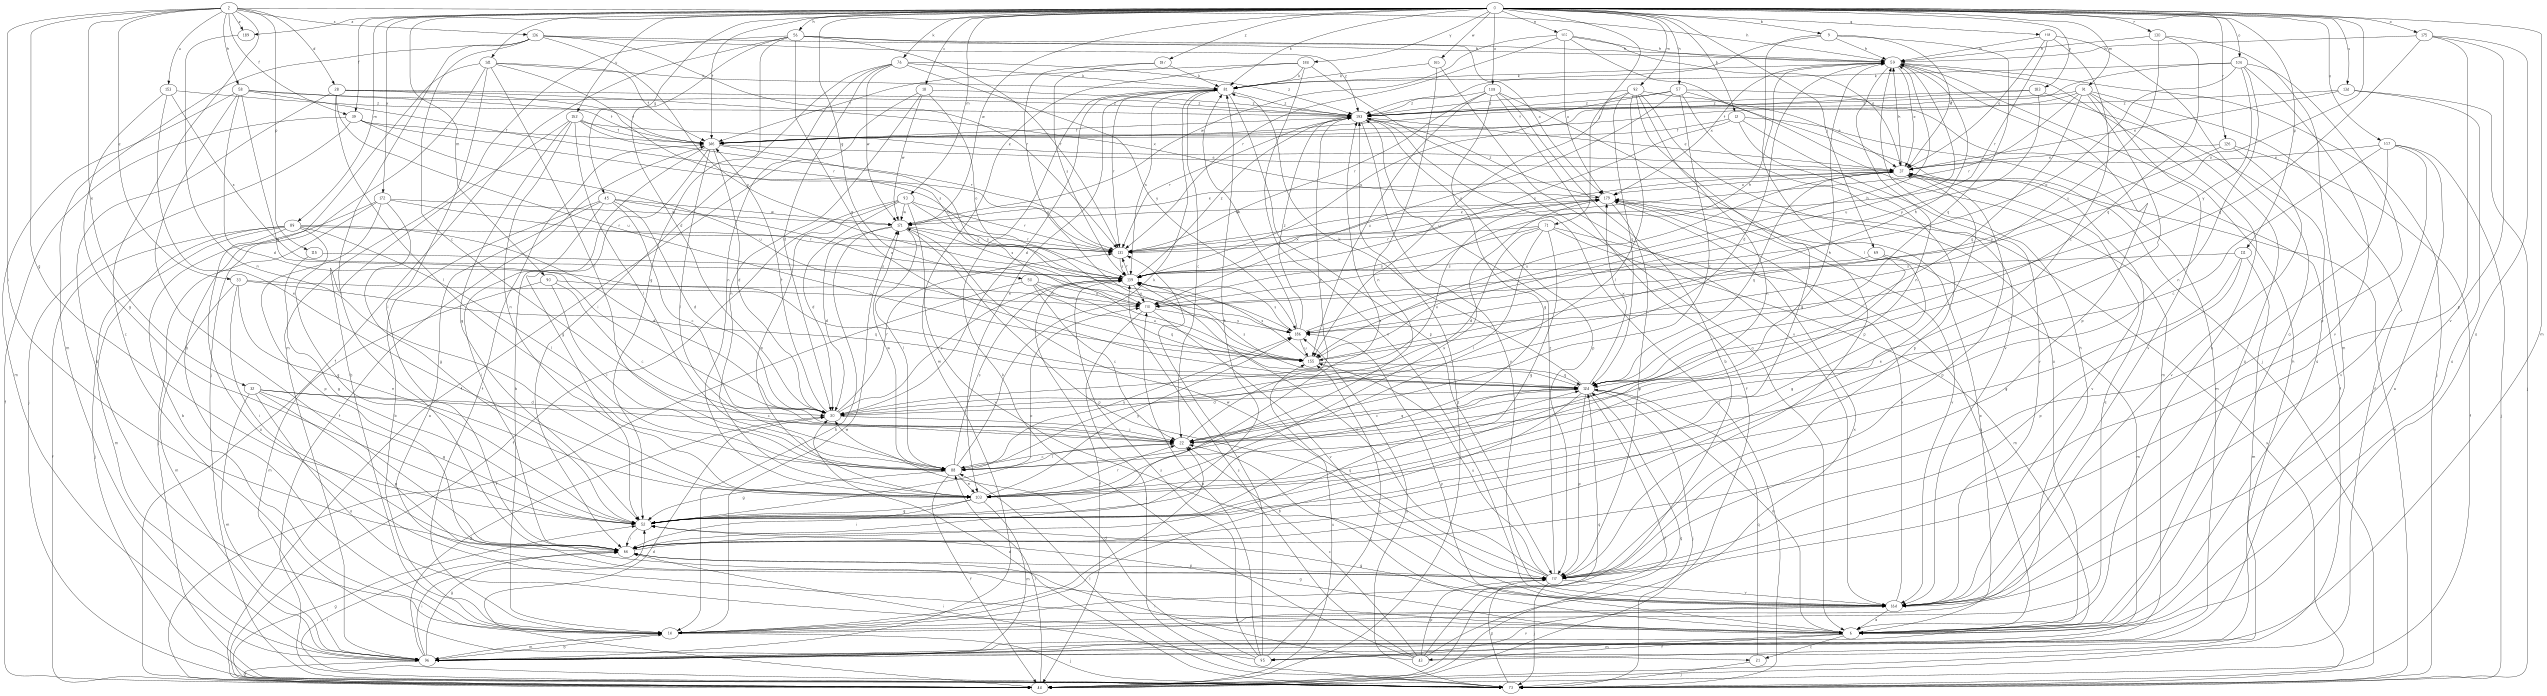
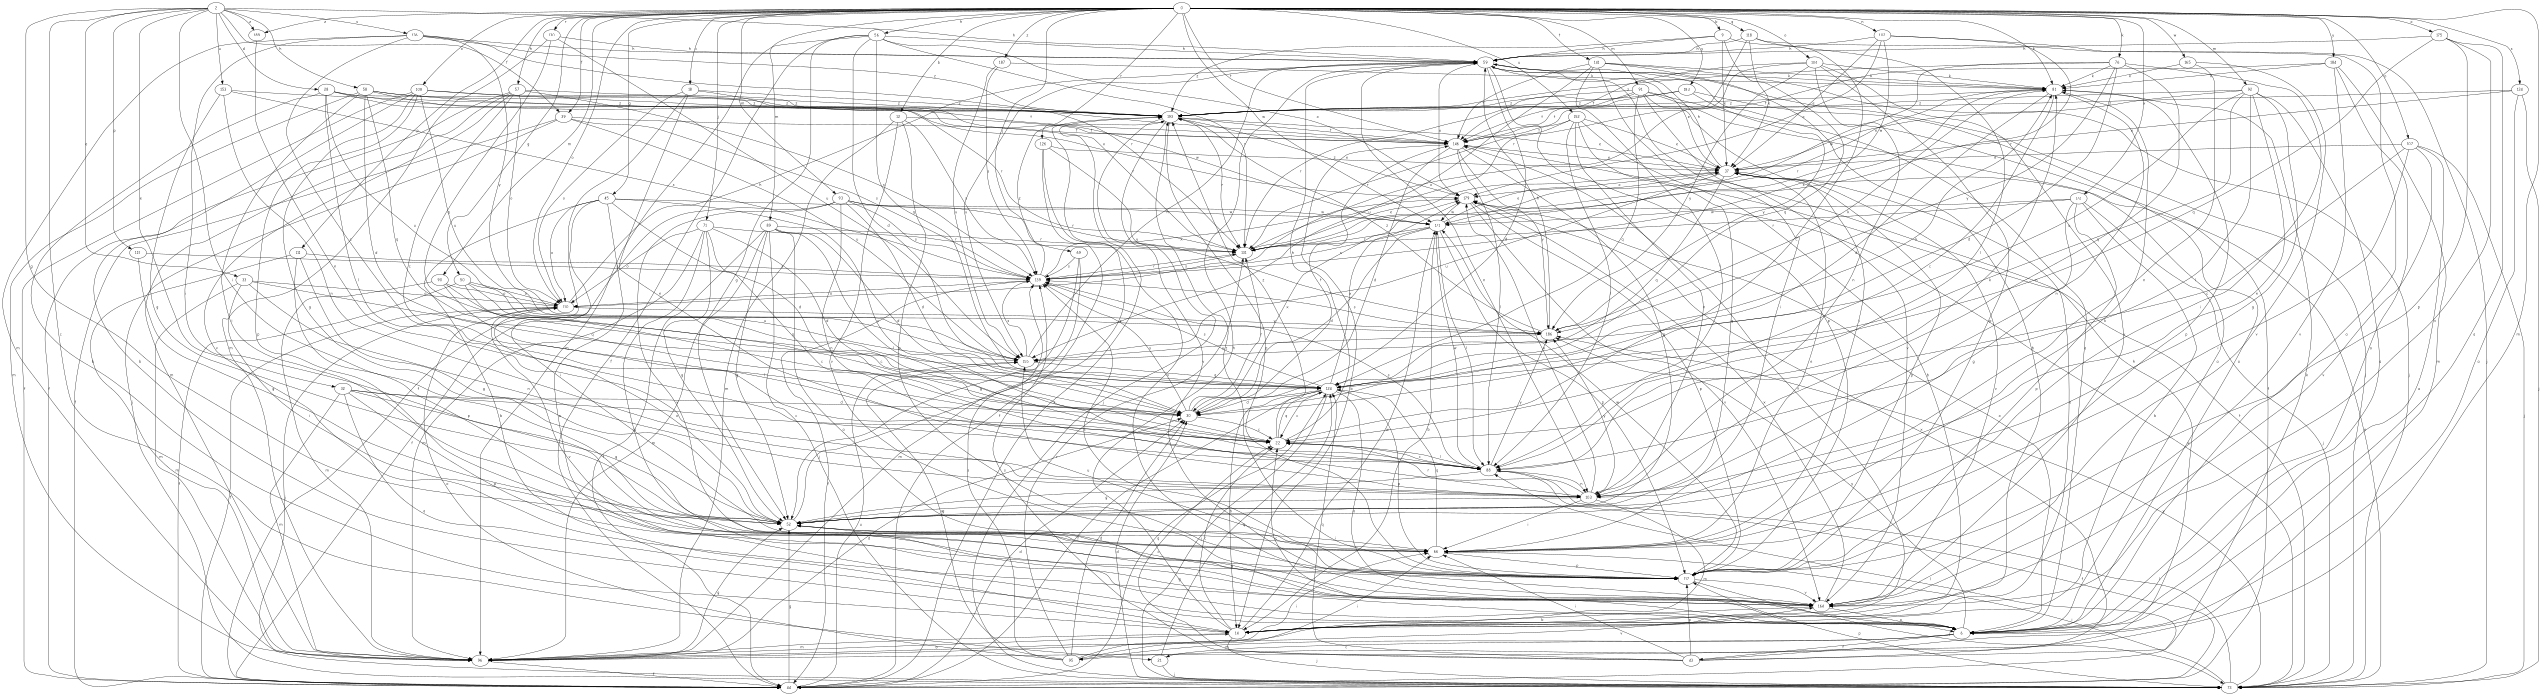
edge "110" -> "44": added, label "f"
